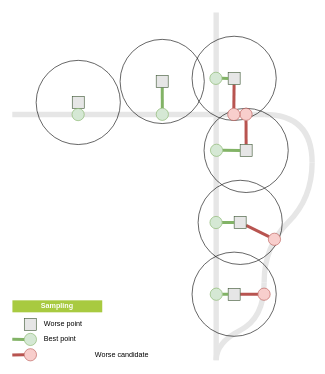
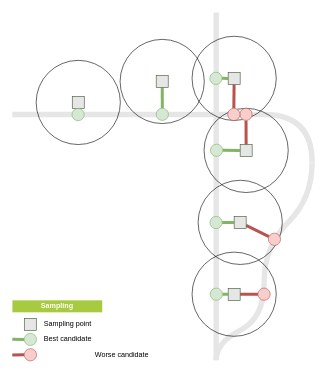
node "Worse point": label "Worse point" -> "Sampling point"
node "Best point": label "Best point" -> "Best candidate"
